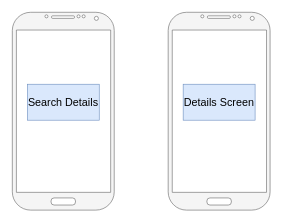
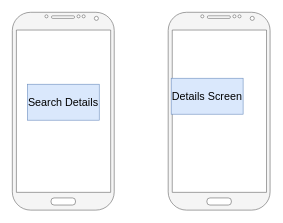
node "Details Screen": moved (219, 102) -> (207, 96)
